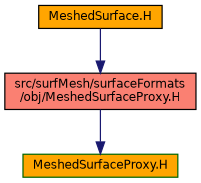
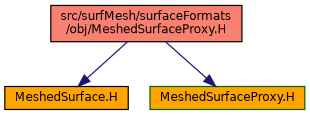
edge "MeshedSurface.H" -> "src/surfMesh/surfaceFormats /obj/MeshedSurfaceProxy.H": reversed
